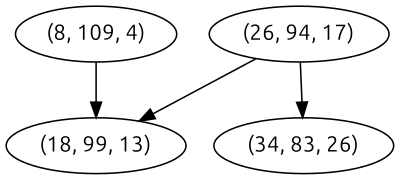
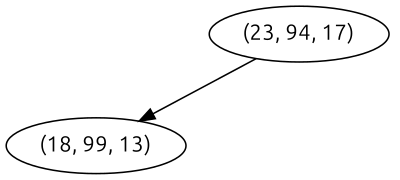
node "(8, 109, 4)": removed
node "(26, 94, 17)": label "(26, 94, 17)" -> "(23, 94, 17)"
node "(34, 83, 26)": removed
